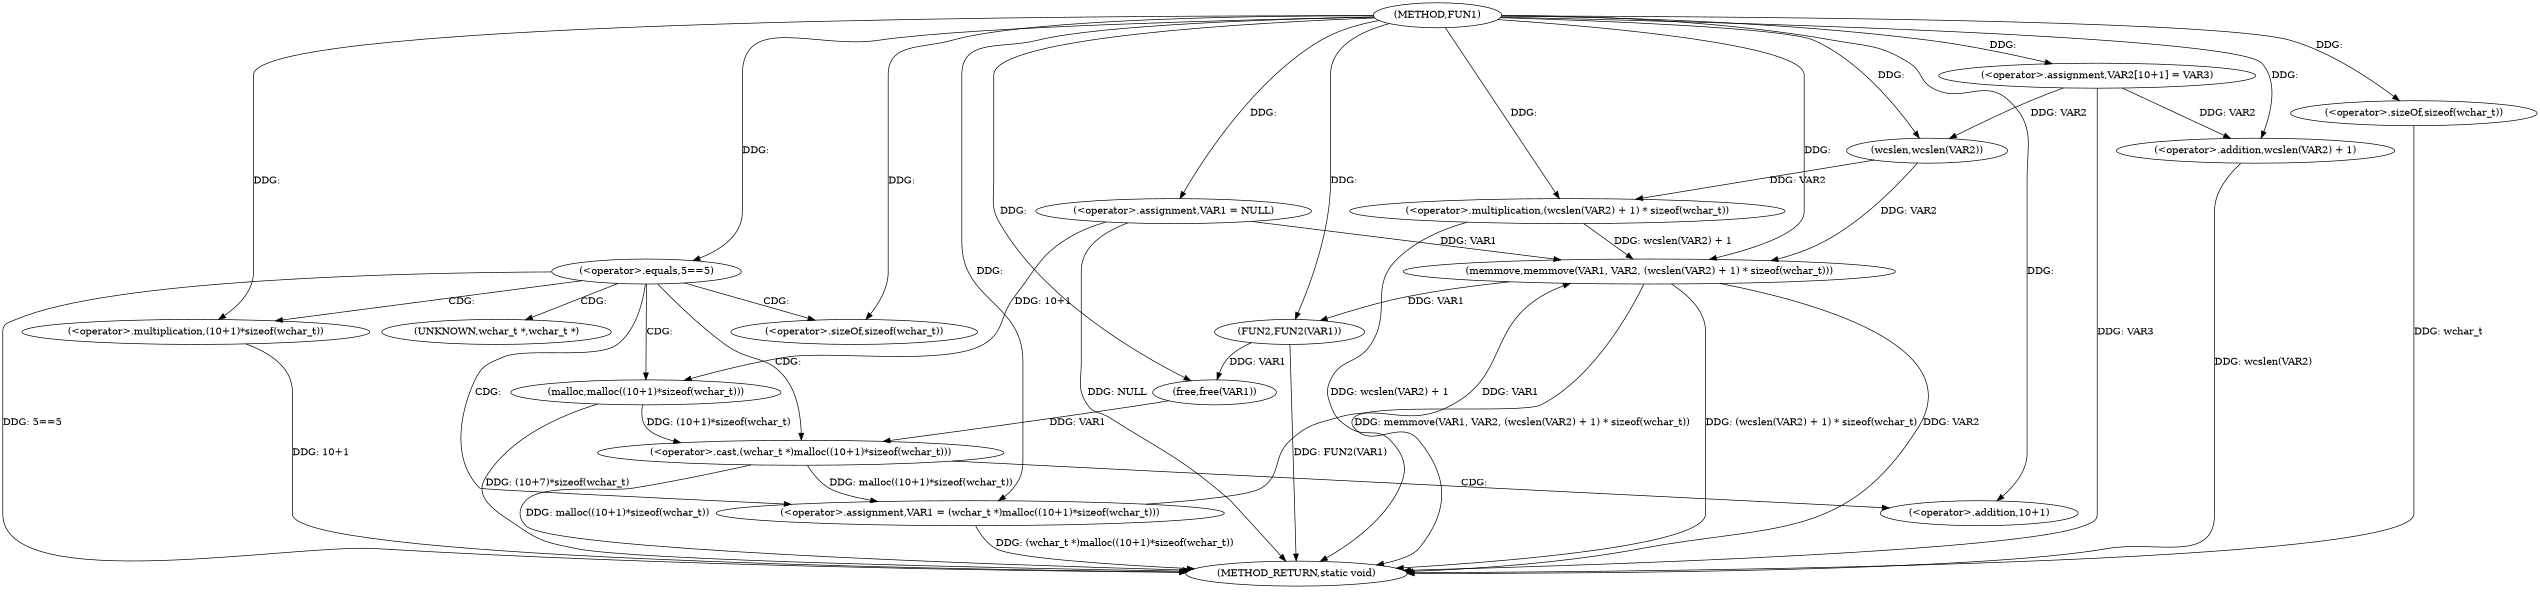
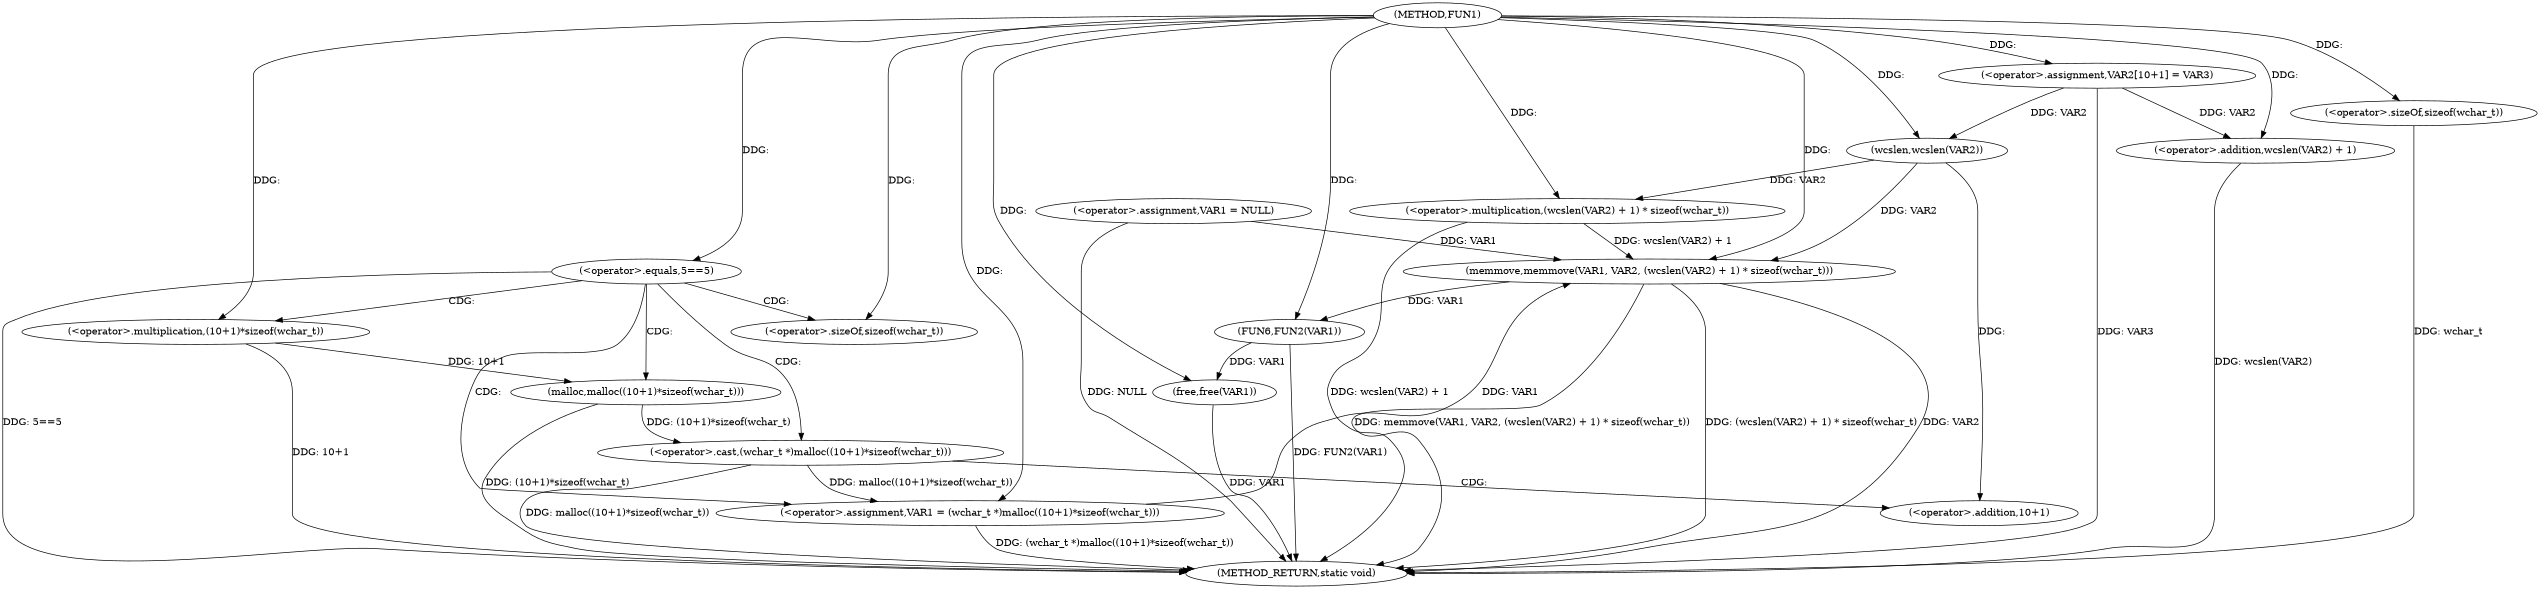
edge "(METHOD,FUN1)" -> "(<operator>.assignment,VAR1 = NULL)": removed, label "DDG:"
edge "(METHOD,FUN1)" -> "(<operator>.addition,10+1)": now "(wcslen,wcslen(VAR2))" -> "(<operator>.addition,10+1)"
node "(UNKNOWN,wchar_t *,wchar_t *)": removed
node "(FUN2,FUN2(VAR1))": label "(FUN2,FUN2(VAR1))" -> "(FUN6,FUN2(VAR1))"
edge "(<operator>.assignment,VAR1 = NULL)" -> "(malloc,malloc((10+1)*sizeof(wchar_t)))": now "(<operator>.multiplication,(10+1)*sizeof(wchar_t))" -> "(malloc,malloc((10+1)*sizeof(wchar_t)))"
edge "(free,free(VAR1))" -> "(<operator>.cast,(wchar_t *)malloc((10+1)*sizeof(wchar_t)))": now "(free,free(VAR1))" -> "(METHOD_RETURN,static void)"
edge "(malloc,malloc((10+1)*sizeof(wchar_t)))" -> "(METHOD_RETURN,static void)": label "DDG: (10+7)*sizeof(wchar_t)" -> "DDG: (10+1)*sizeof(wchar_t)"
